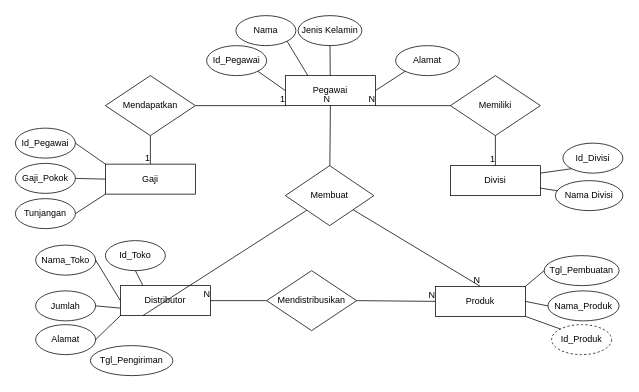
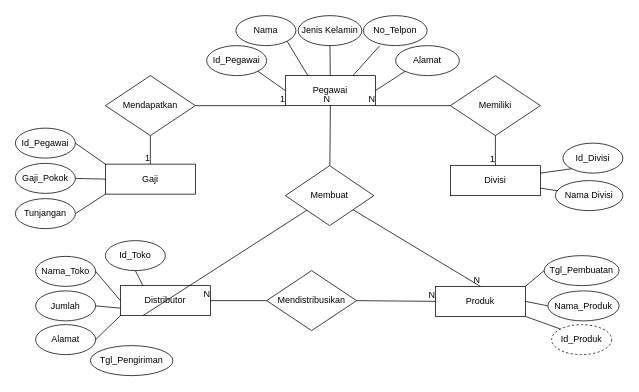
node "No_Telpon": added
edge "No_Telpon" -- "Pegawai": added
node "Nama_Toko": moved (66, 260) -> (66, 271)
